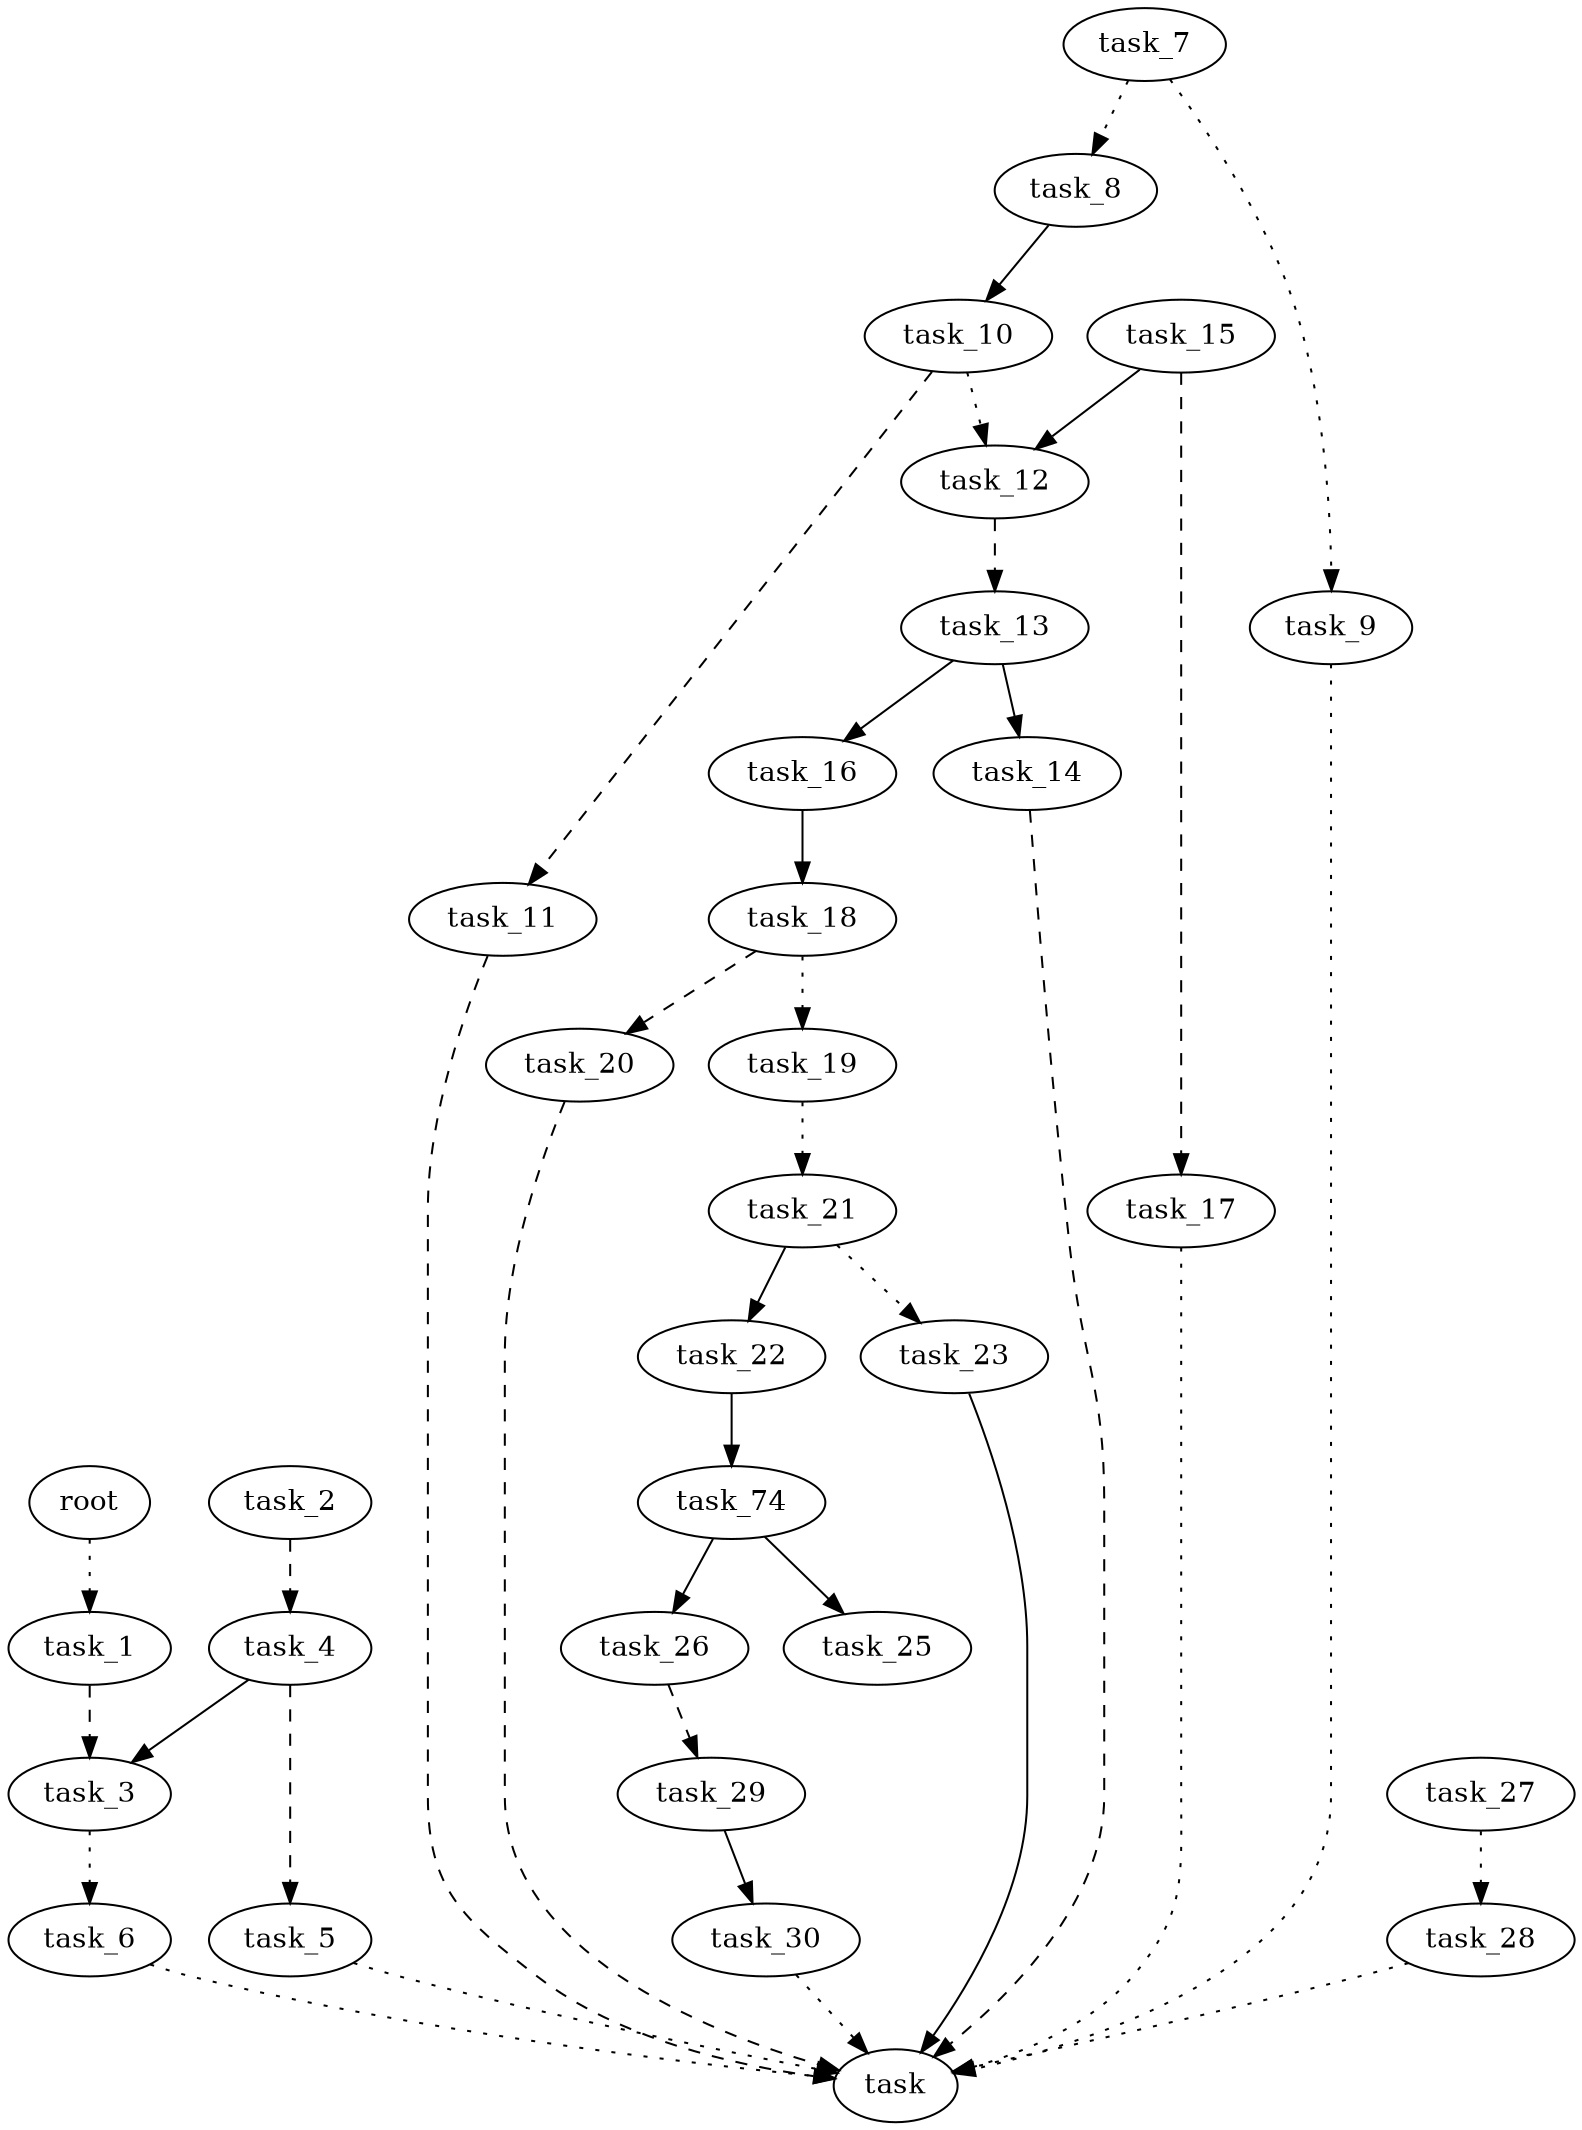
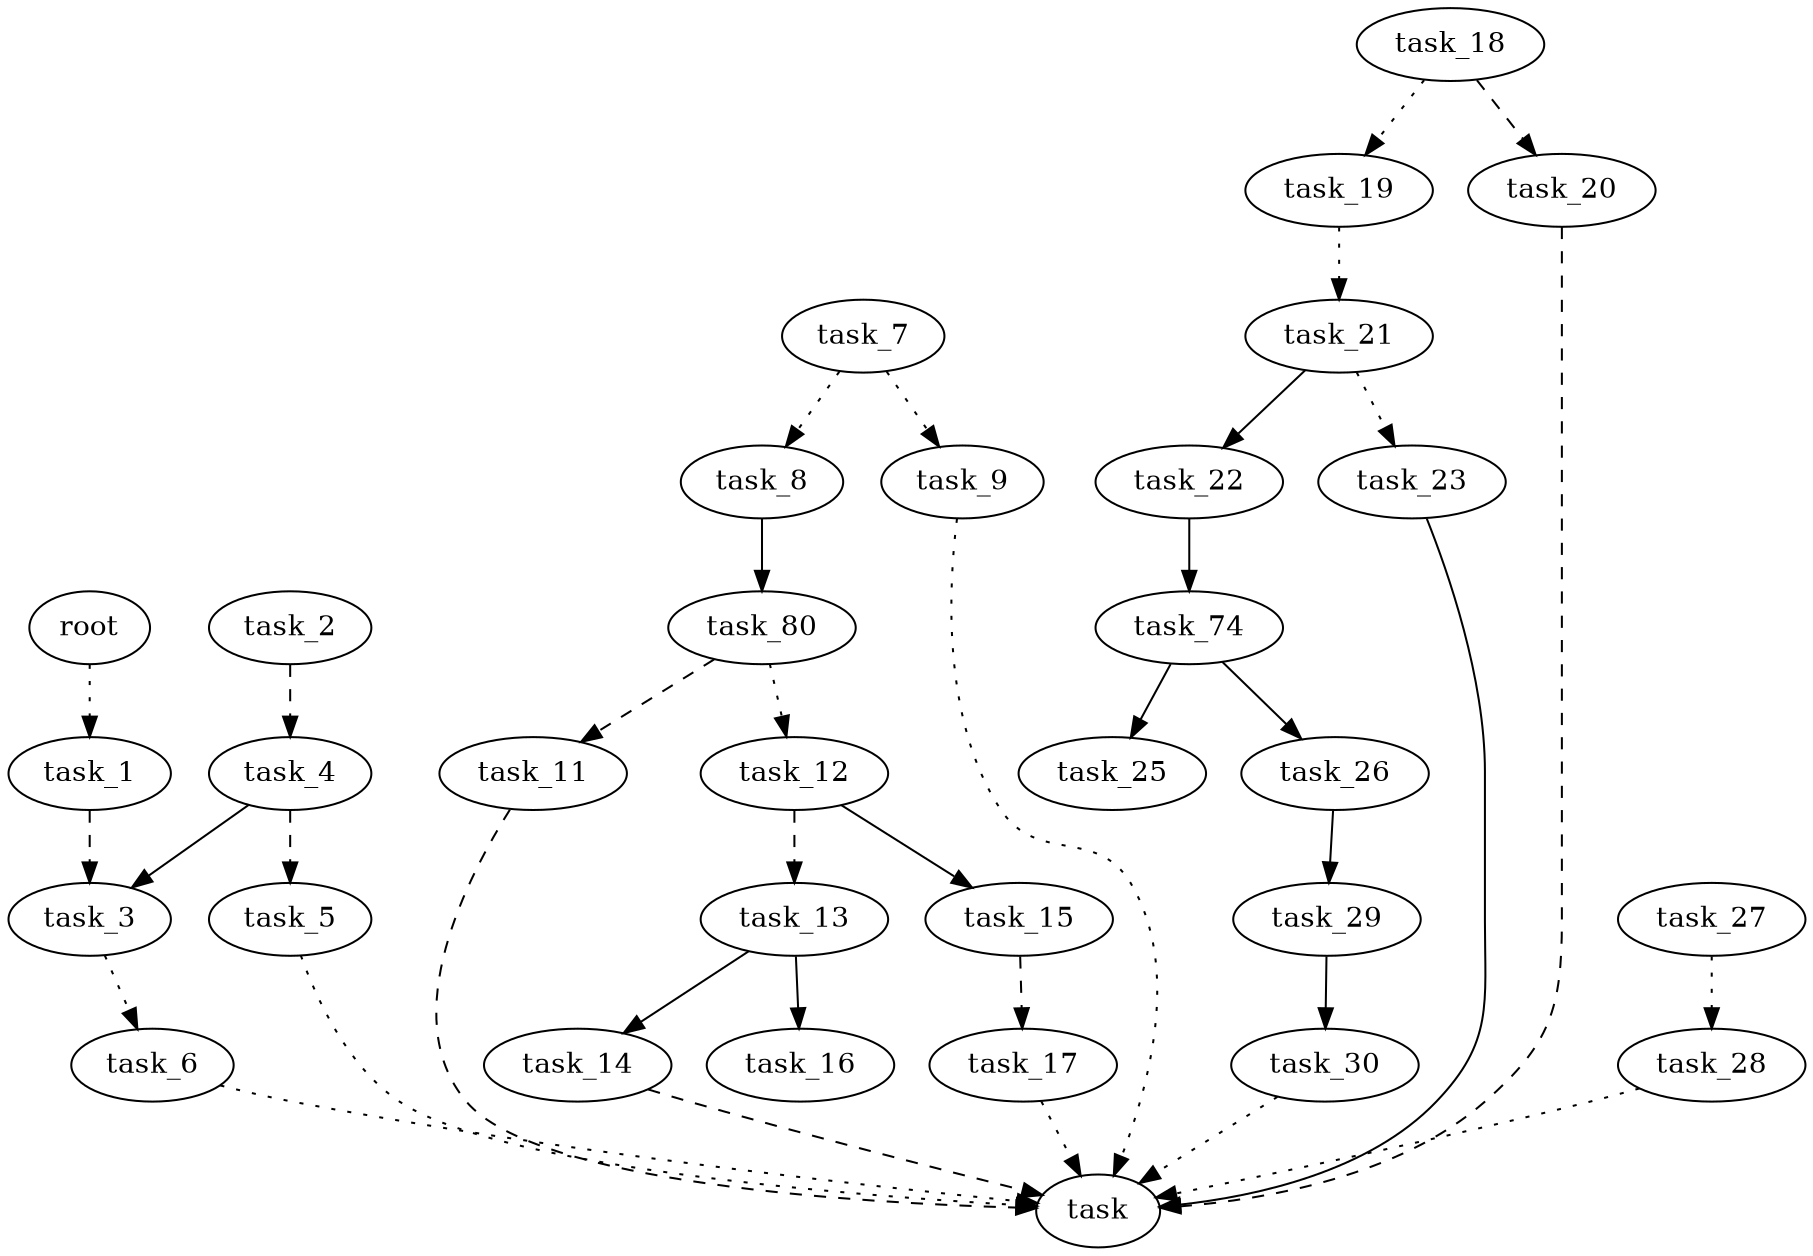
node "task_10": label "task_10" -> "task_80"
edge "task_15" -> "task_12": reversed
edge "task_16" -> "task_18": removed
edge "task_26" -> "task_29": style dashed -> solid
